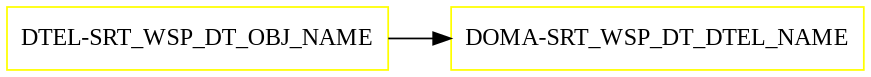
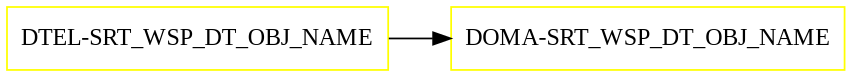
node "DOMA-SRT_WSP_DT_DTEL_NAME": label "DOMA-SRT_WSP_DT_DTEL_NAME" -> "DOMA-SRT_WSP_DT_OBJ_NAME"
